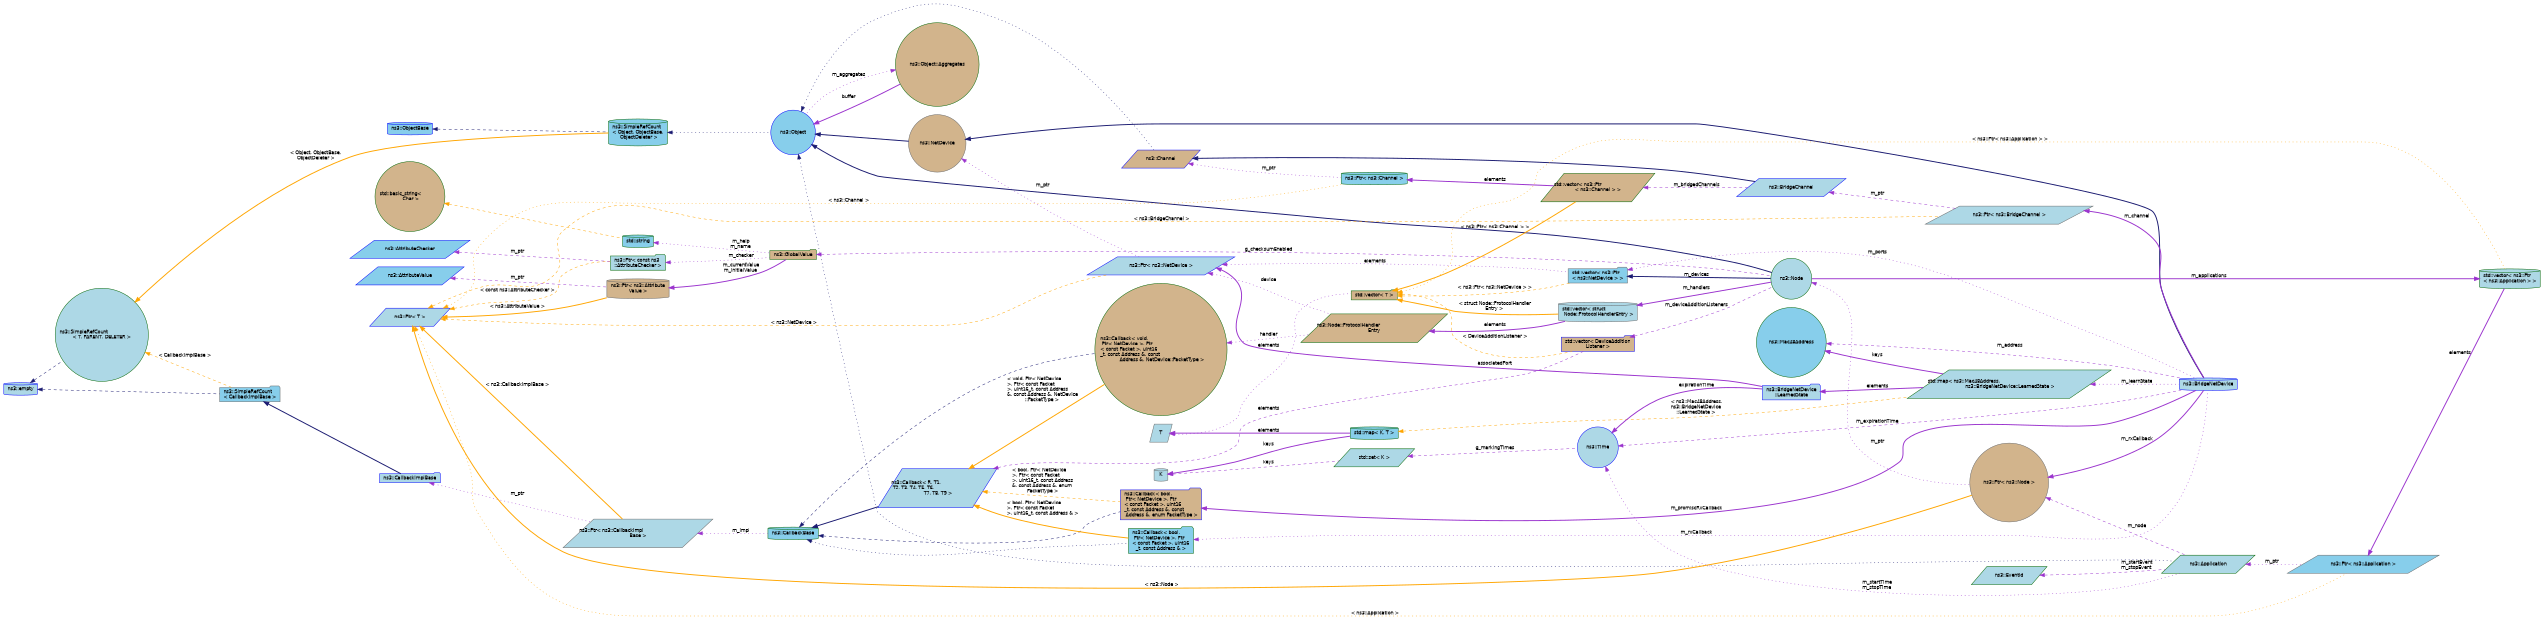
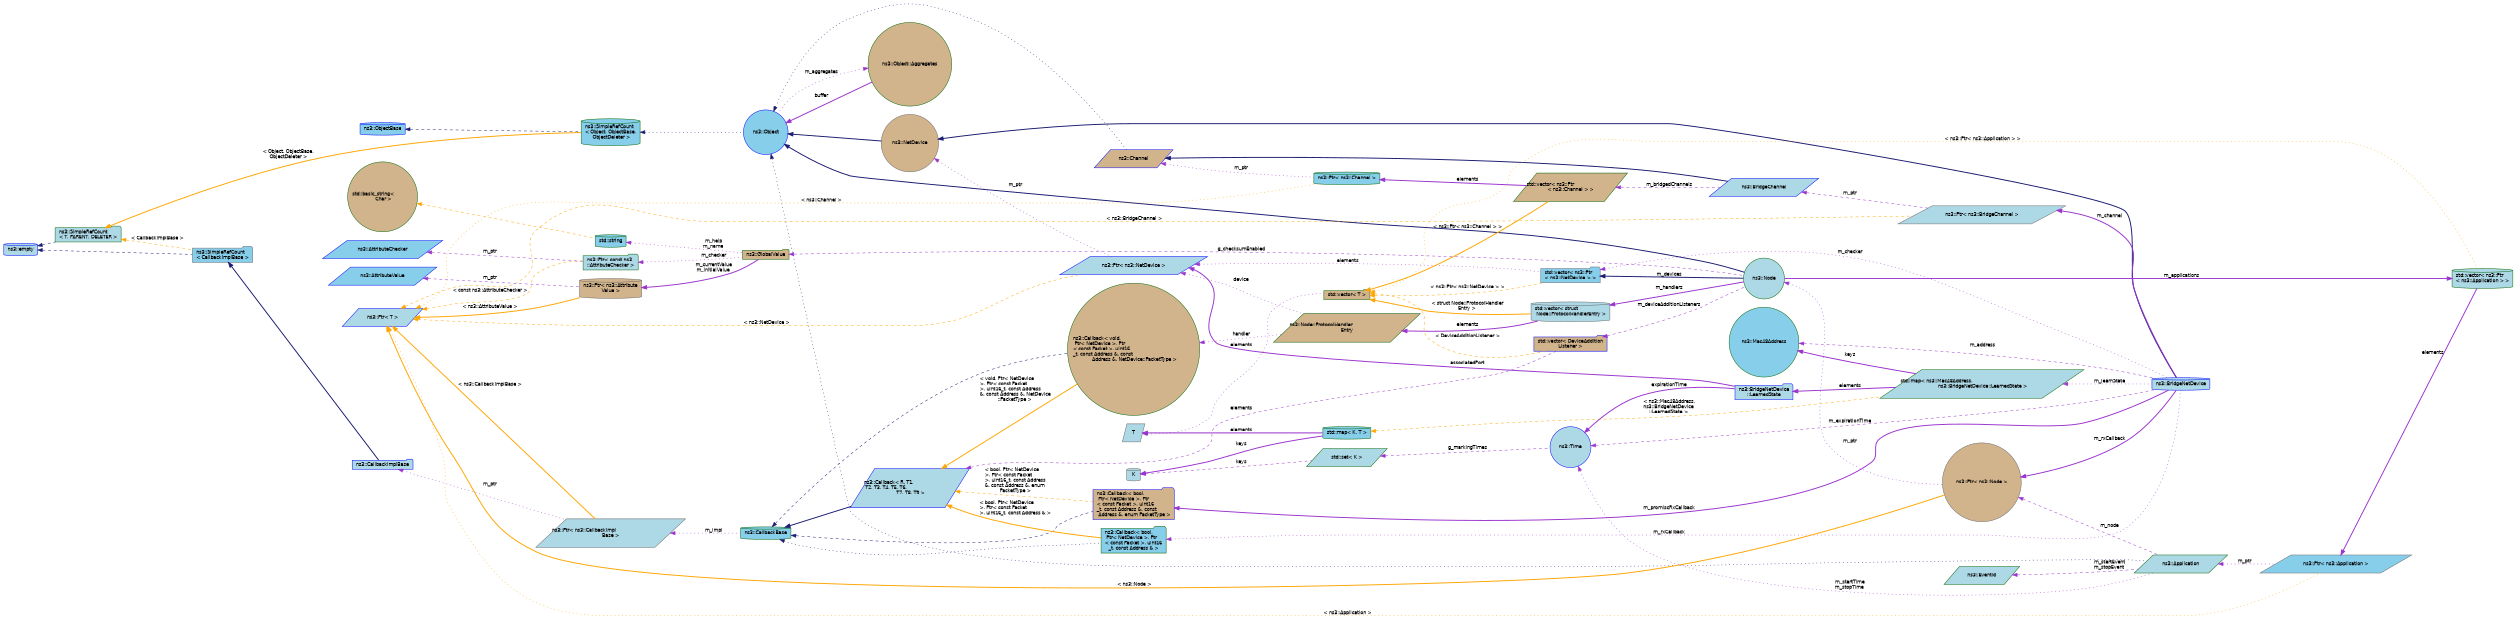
edge "ns3::BridgeNetDevice" -> "std::vector< ns3::Ptr < ns3::NetDevice > >": label " m_ports" -> " m_checker"
node "ns3::SimpleRefCount < T, PARENT, DELETER >": shape circle -> folder
